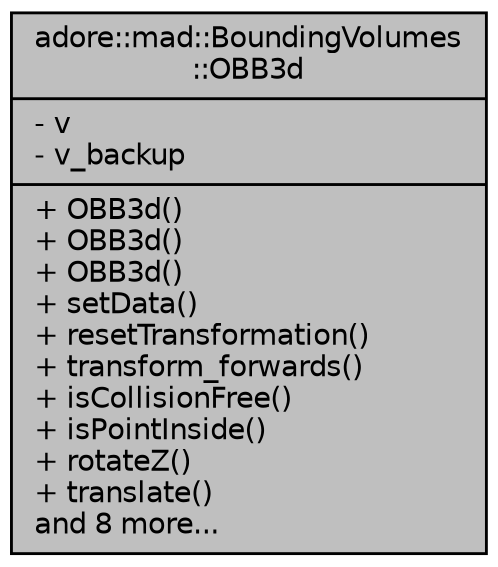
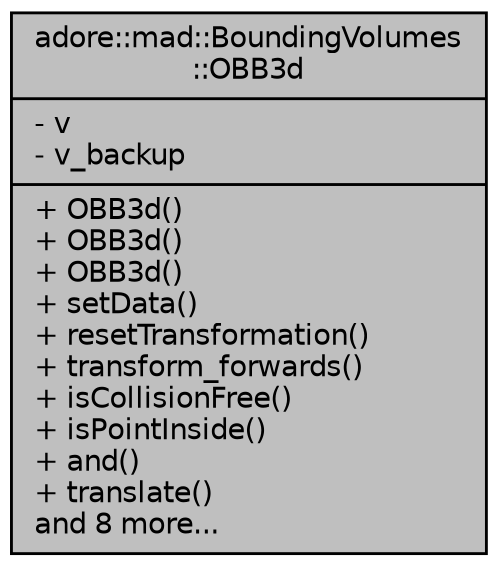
node "adore::mad::BoundingVolumes": text "+ rotateZ()" -> "+ and()"
